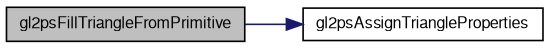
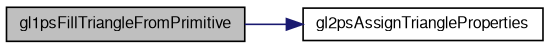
node "gl2psFillTriangleFromPrimitive": label "gl2psFillTriangleFromPrimitive" -> "gl1psFillTriangleFromPrimitive"
